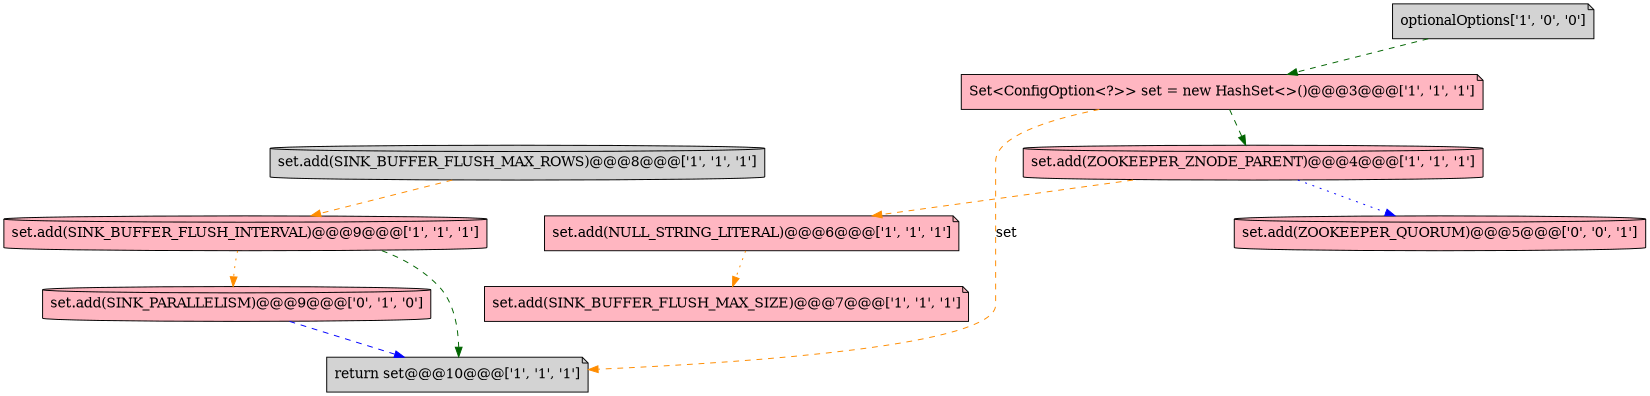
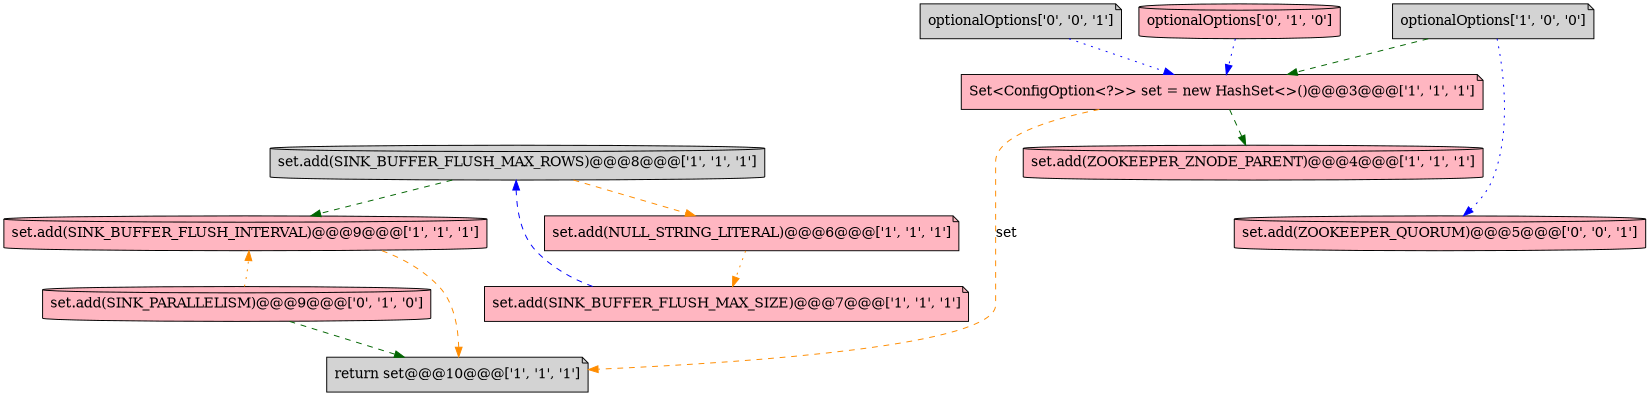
node "optionalOptions['0', '0', '1']": added
node "optionalOptions['0', '1', '0']": added
edge "set.add(ZOOKEEPER_ZNODE_PARENT)@@@4@@@['1', '1', '1']" -> "set.add(ZOOKEEPER_QUORUM)@@@5@@@['0', '0', '1']": now "optionalOptions['1', '0', '0']" -> "set.add(ZOOKEEPER_QUORUM)@@@5@@@['0', '0', '1']"
edge "set.add(SINK_BUFFER_FLUSH_MAX_ROWS)@@@8@@@['1', '1', '1']" -> "set.add(SINK_BUFFER_FLUSH_INTERVAL)@@@9@@@['1', '1', '1']": color darkorange -> darkgreen
edge "set.add(ZOOKEEPER_ZNODE_PARENT)@@@4@@@['1', '1', '1']" -> "set.add(NULL_STRING_LITERAL)@@@6@@@['1', '1', '1']": now "set.add(SINK_BUFFER_FLUSH_MAX_ROWS)@@@8@@@['1', '1', '1']" -> "set.add(NULL_STRING_LITERAL)@@@6@@@['1', '1', '1']"
edge "set.add(SINK_BUFFER_FLUSH_MAX_SIZE)@@@7@@@['1', '1', '1']" -> "set.add(SINK_BUFFER_FLUSH_MAX_ROWS)@@@8@@@['1', '1', '1']": added
edge "set.add(SINK_BUFFER_FLUSH_INTERVAL)@@@9@@@['1', '1', '1']" -> "set.add(SINK_PARALLELISM)@@@9@@@['0', '1', '0']": reversed
edge "set.add(SINK_BUFFER_FLUSH_INTERVAL)@@@9@@@['1', '1', '1']" -> "return set@@@10@@@['1', '1', '1']": color darkgreen -> darkorange
edge "set.add(SINK_PARALLELISM)@@@9@@@['0', '1', '0']" -> "return set@@@10@@@['1', '1', '1']": color blue -> darkgreen
